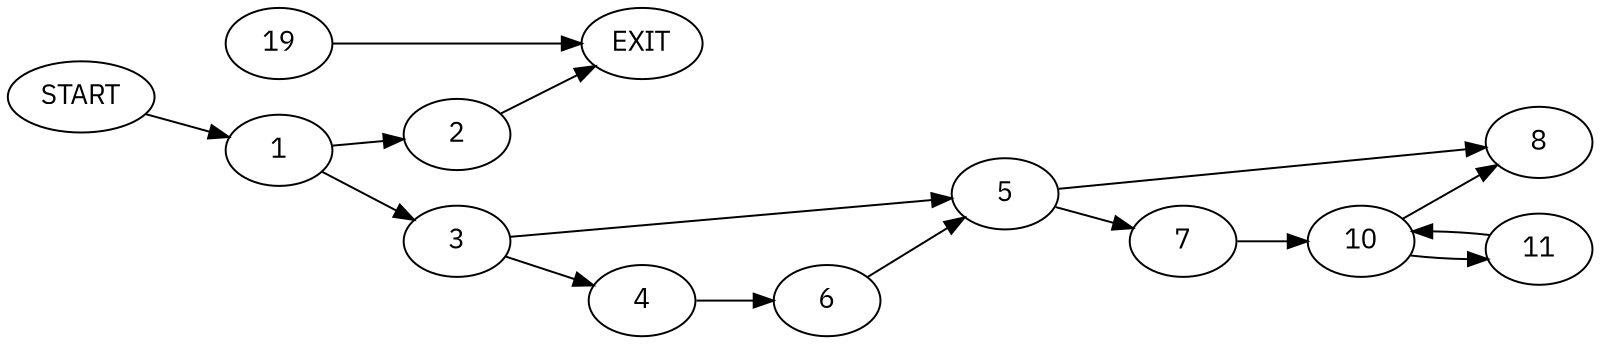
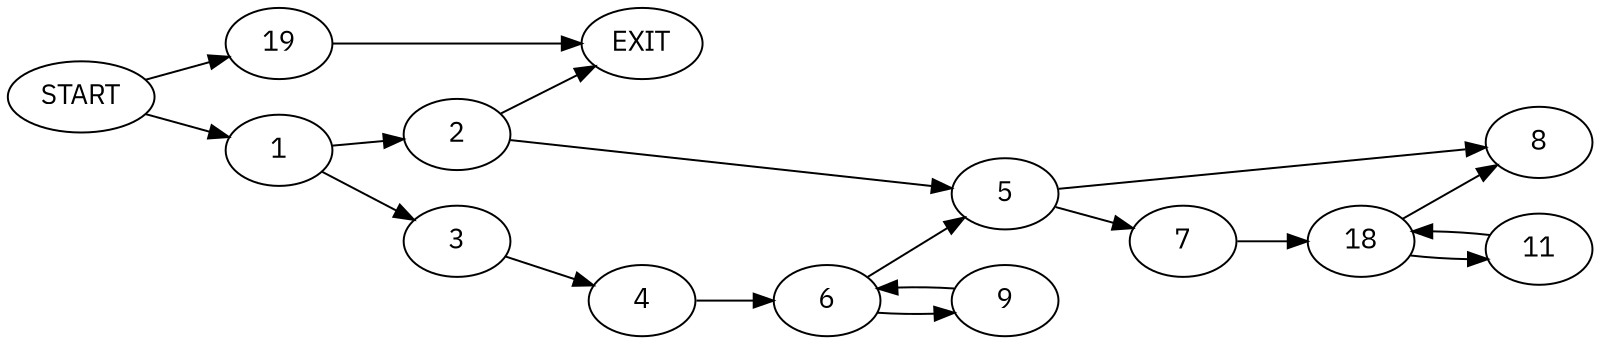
edge "START" -> "19": added
edge "3" -> "5": now "2" -> "5"
node "10": label "10" -> "18"
node "9": added
